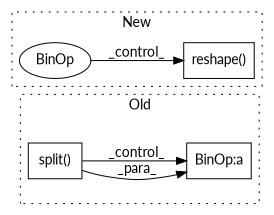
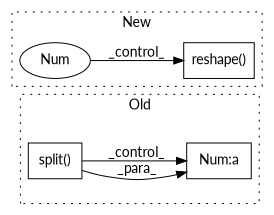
node "BinOp": label "BinOp" -> "Num"
node "BinOp:a": label "BinOp:a" -> "Num:a"
